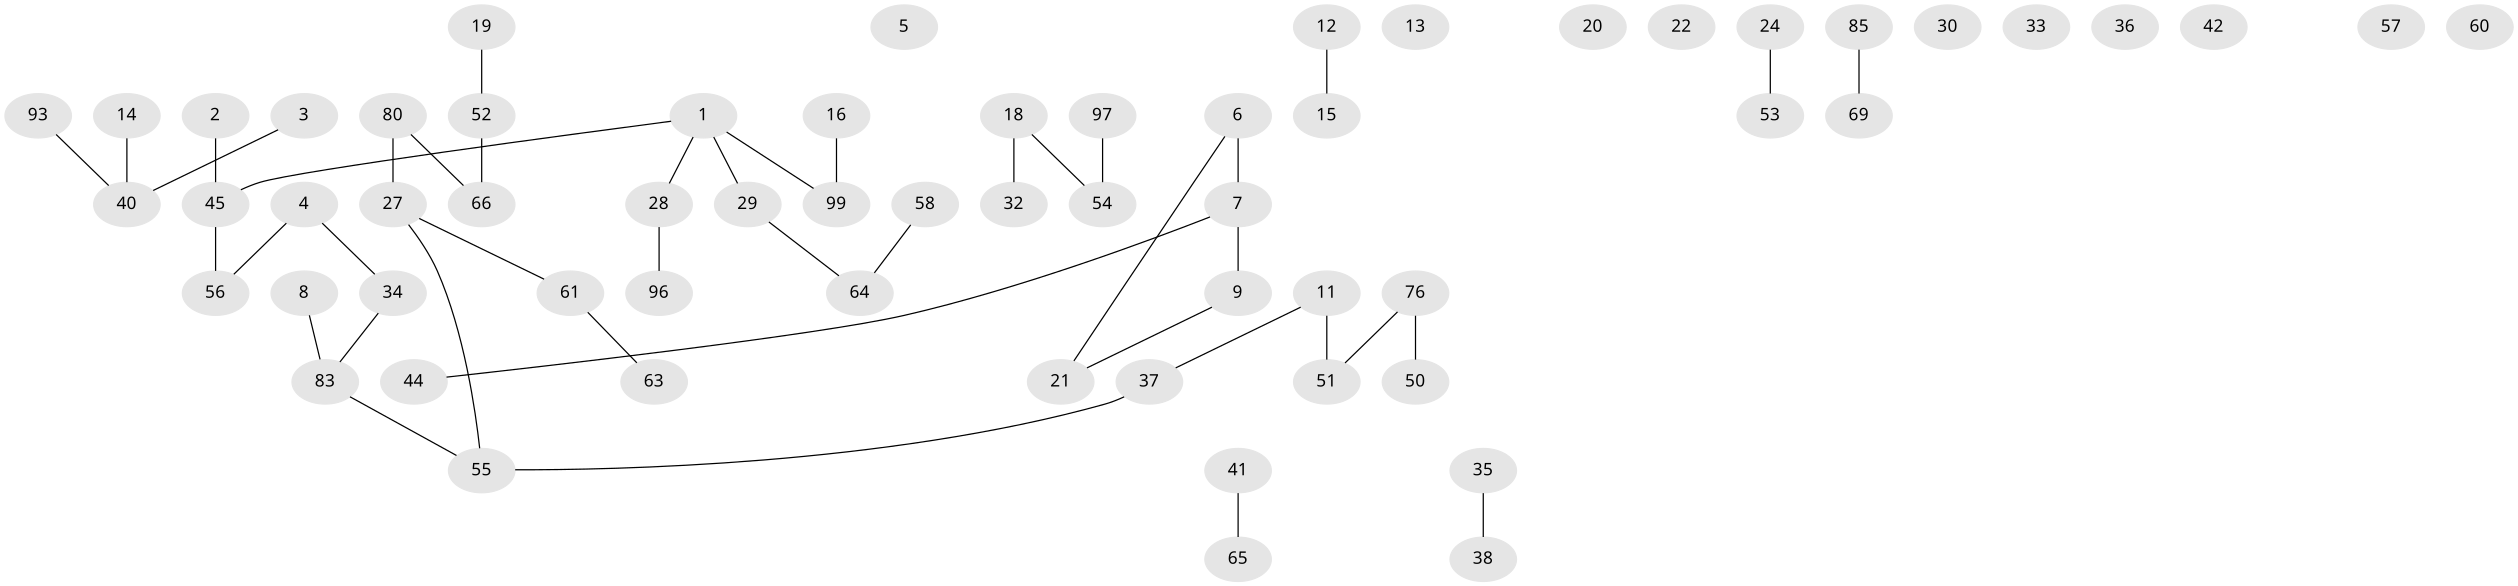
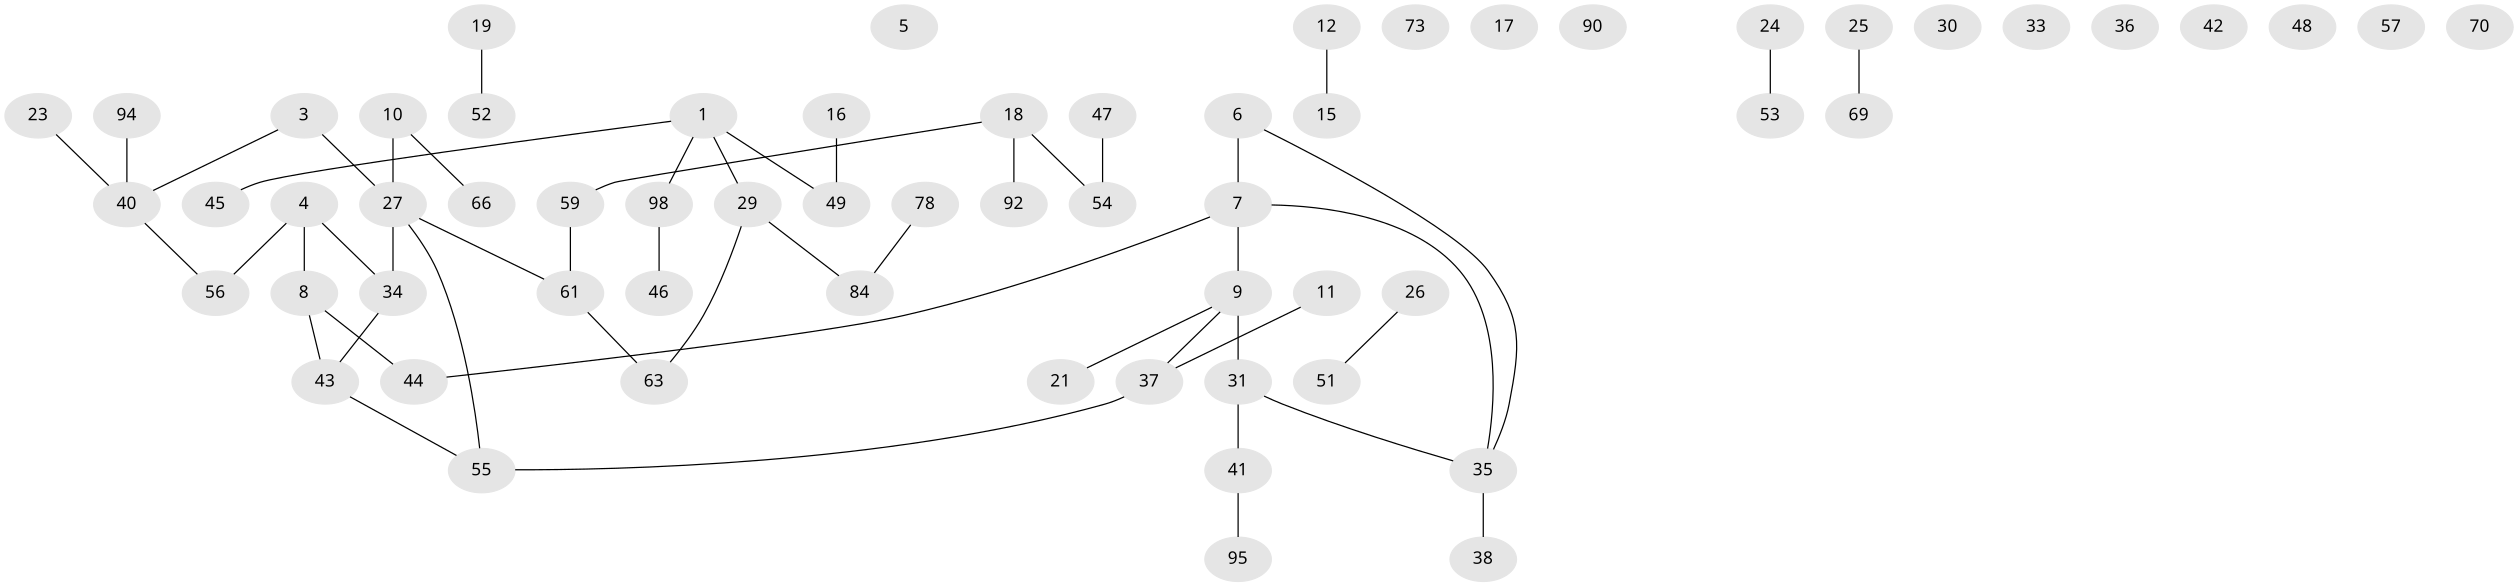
node "13": label "13" -> "73"
node "17": added
node "20": label "20" -> "90"
node "22": removed
node "85": label "85" -> "25"
node "48": added
node "60": label "60" -> "70"
node "93": label "93" -> "23"
node "14": label "14" -> "94"
node "2": removed
node "80": label "80" -> "10"
node "97": label "97" -> "47"
edge "3" -- "27": added
edge "52" -- "66": removed
node "59": added
node "28": label "28" -> "98"
node "99": label "99" -> "49"
node "58": label "58" -> "78"
node "32": label "32" -> "92"
edge "45" -- "56": now "40" -- "56"
edge "4" -- "8": added
edge "27" -- "34": added
edge "6" -- "21": now "6" -- "35"
edge "7" -- "35": added
node "96": label "96" -> "46"
node "64": label "64" -> "84"
node "76": label "76" -> "26"
edge "29" -- "63": added
edge "8" -- "44": added
edge "9" -- "37": added
edge "11" -- "51": removed
node "83": label "83" -> "43"
node "31": added
node "50": removed
node "65": label "65" -> "95"
